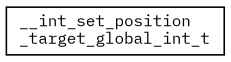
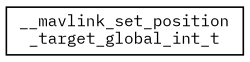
node "__int_set_position _target_global_int_t": label "__int_set_position _target_global_int_t" -> "__mavlink_set_position _target_global_int_t"
